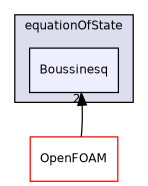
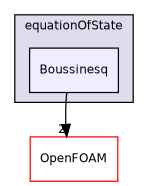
edge "OpenFOAM" -> "Boussinesq": reversed
